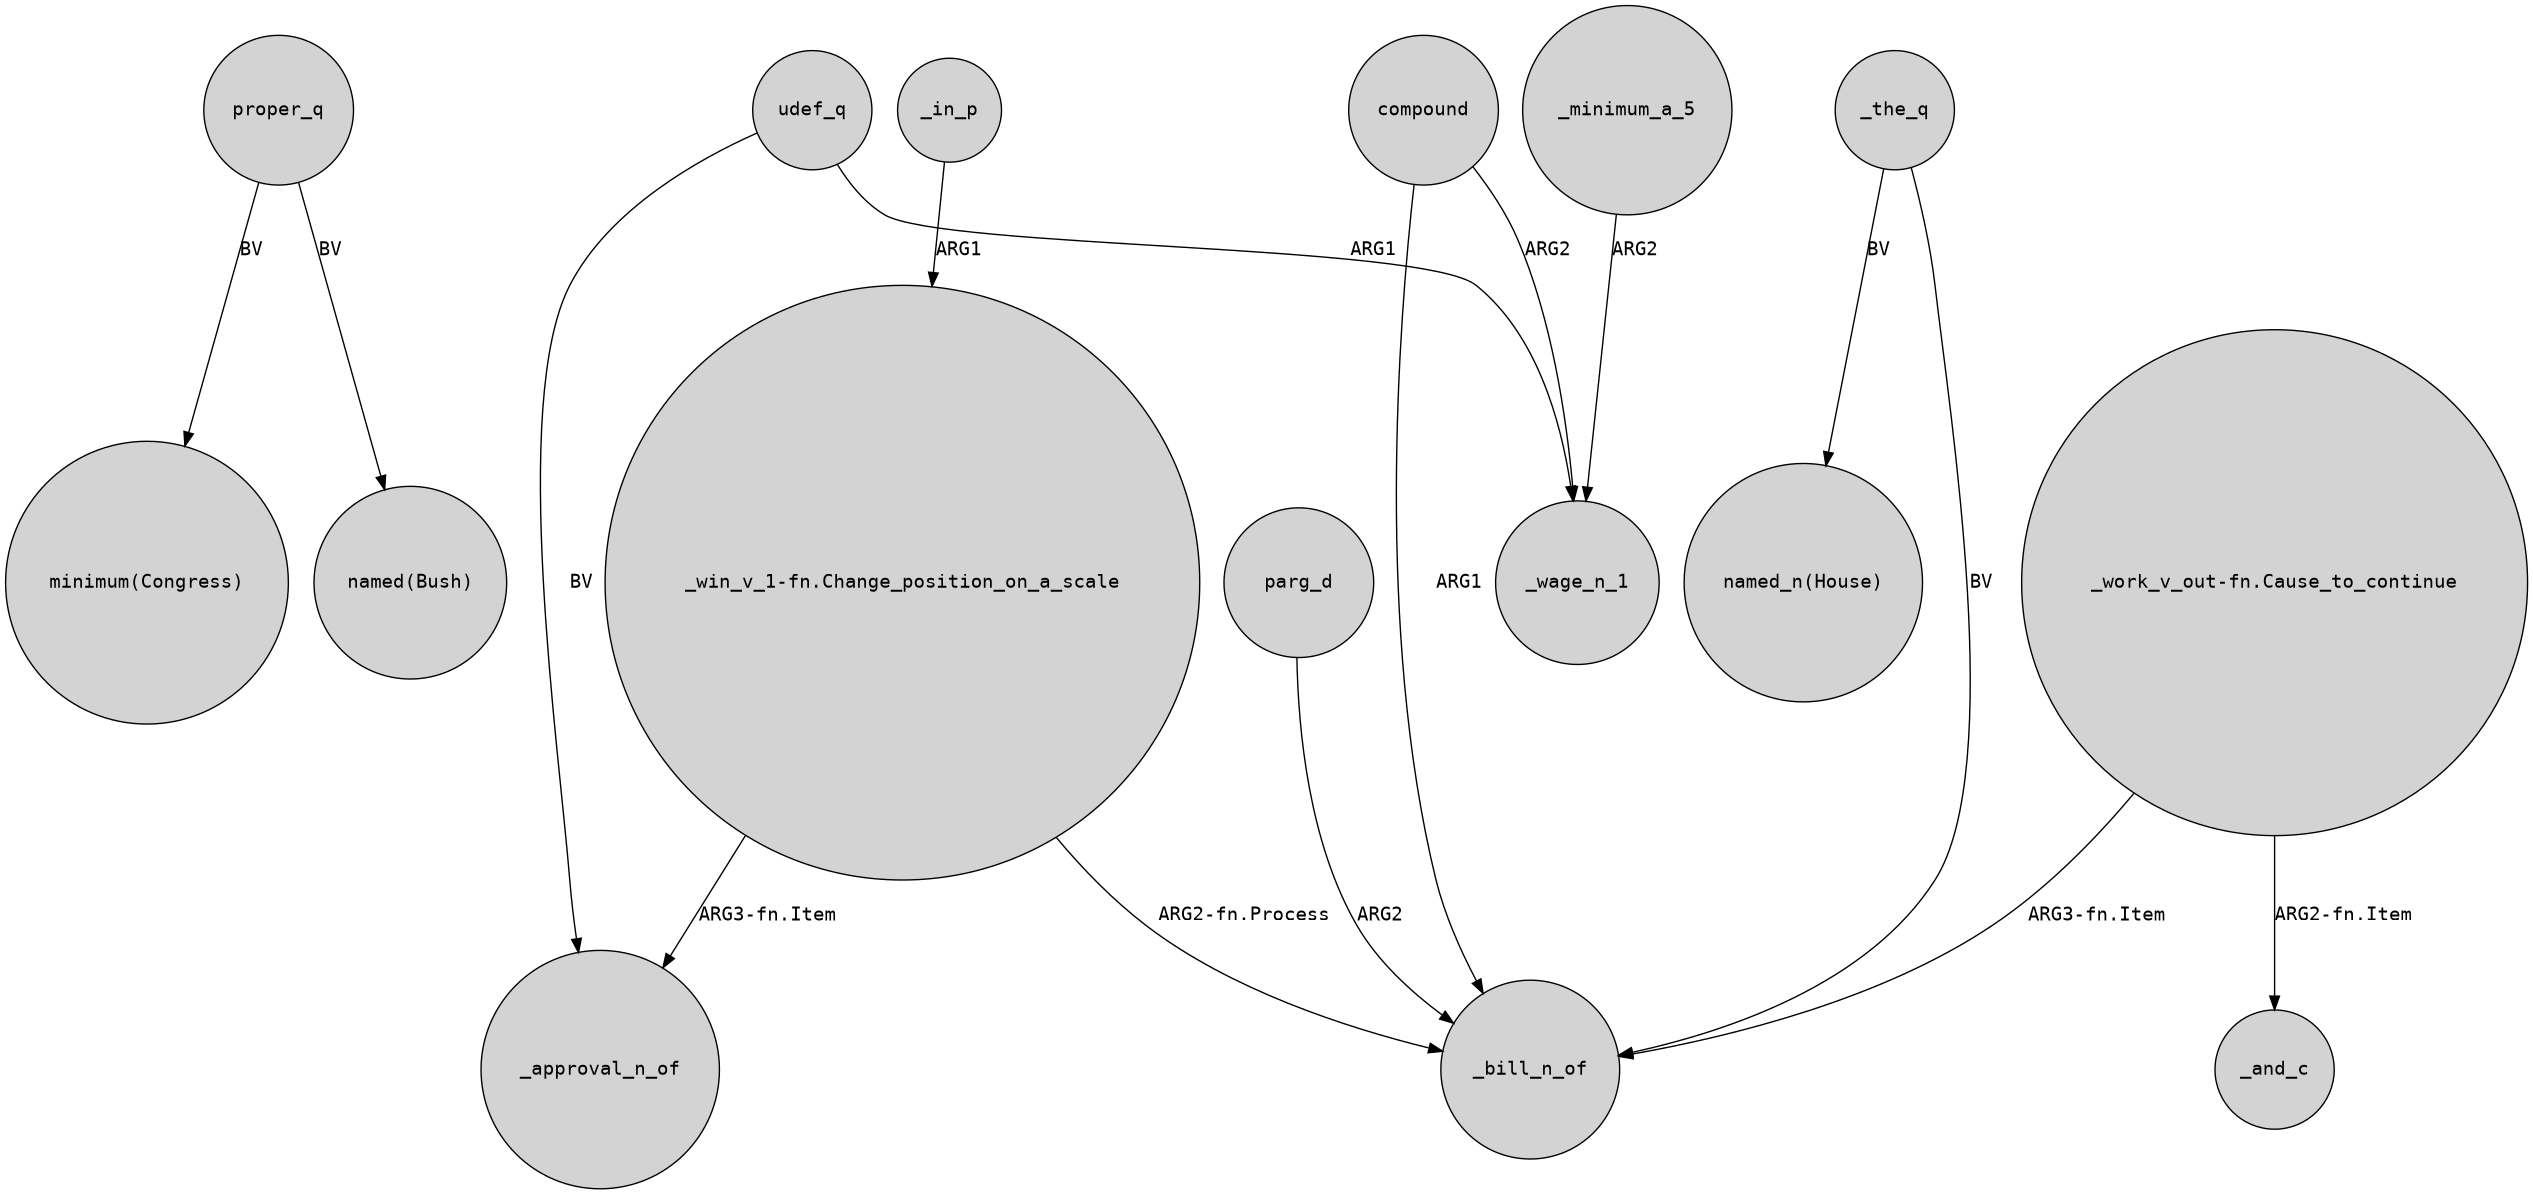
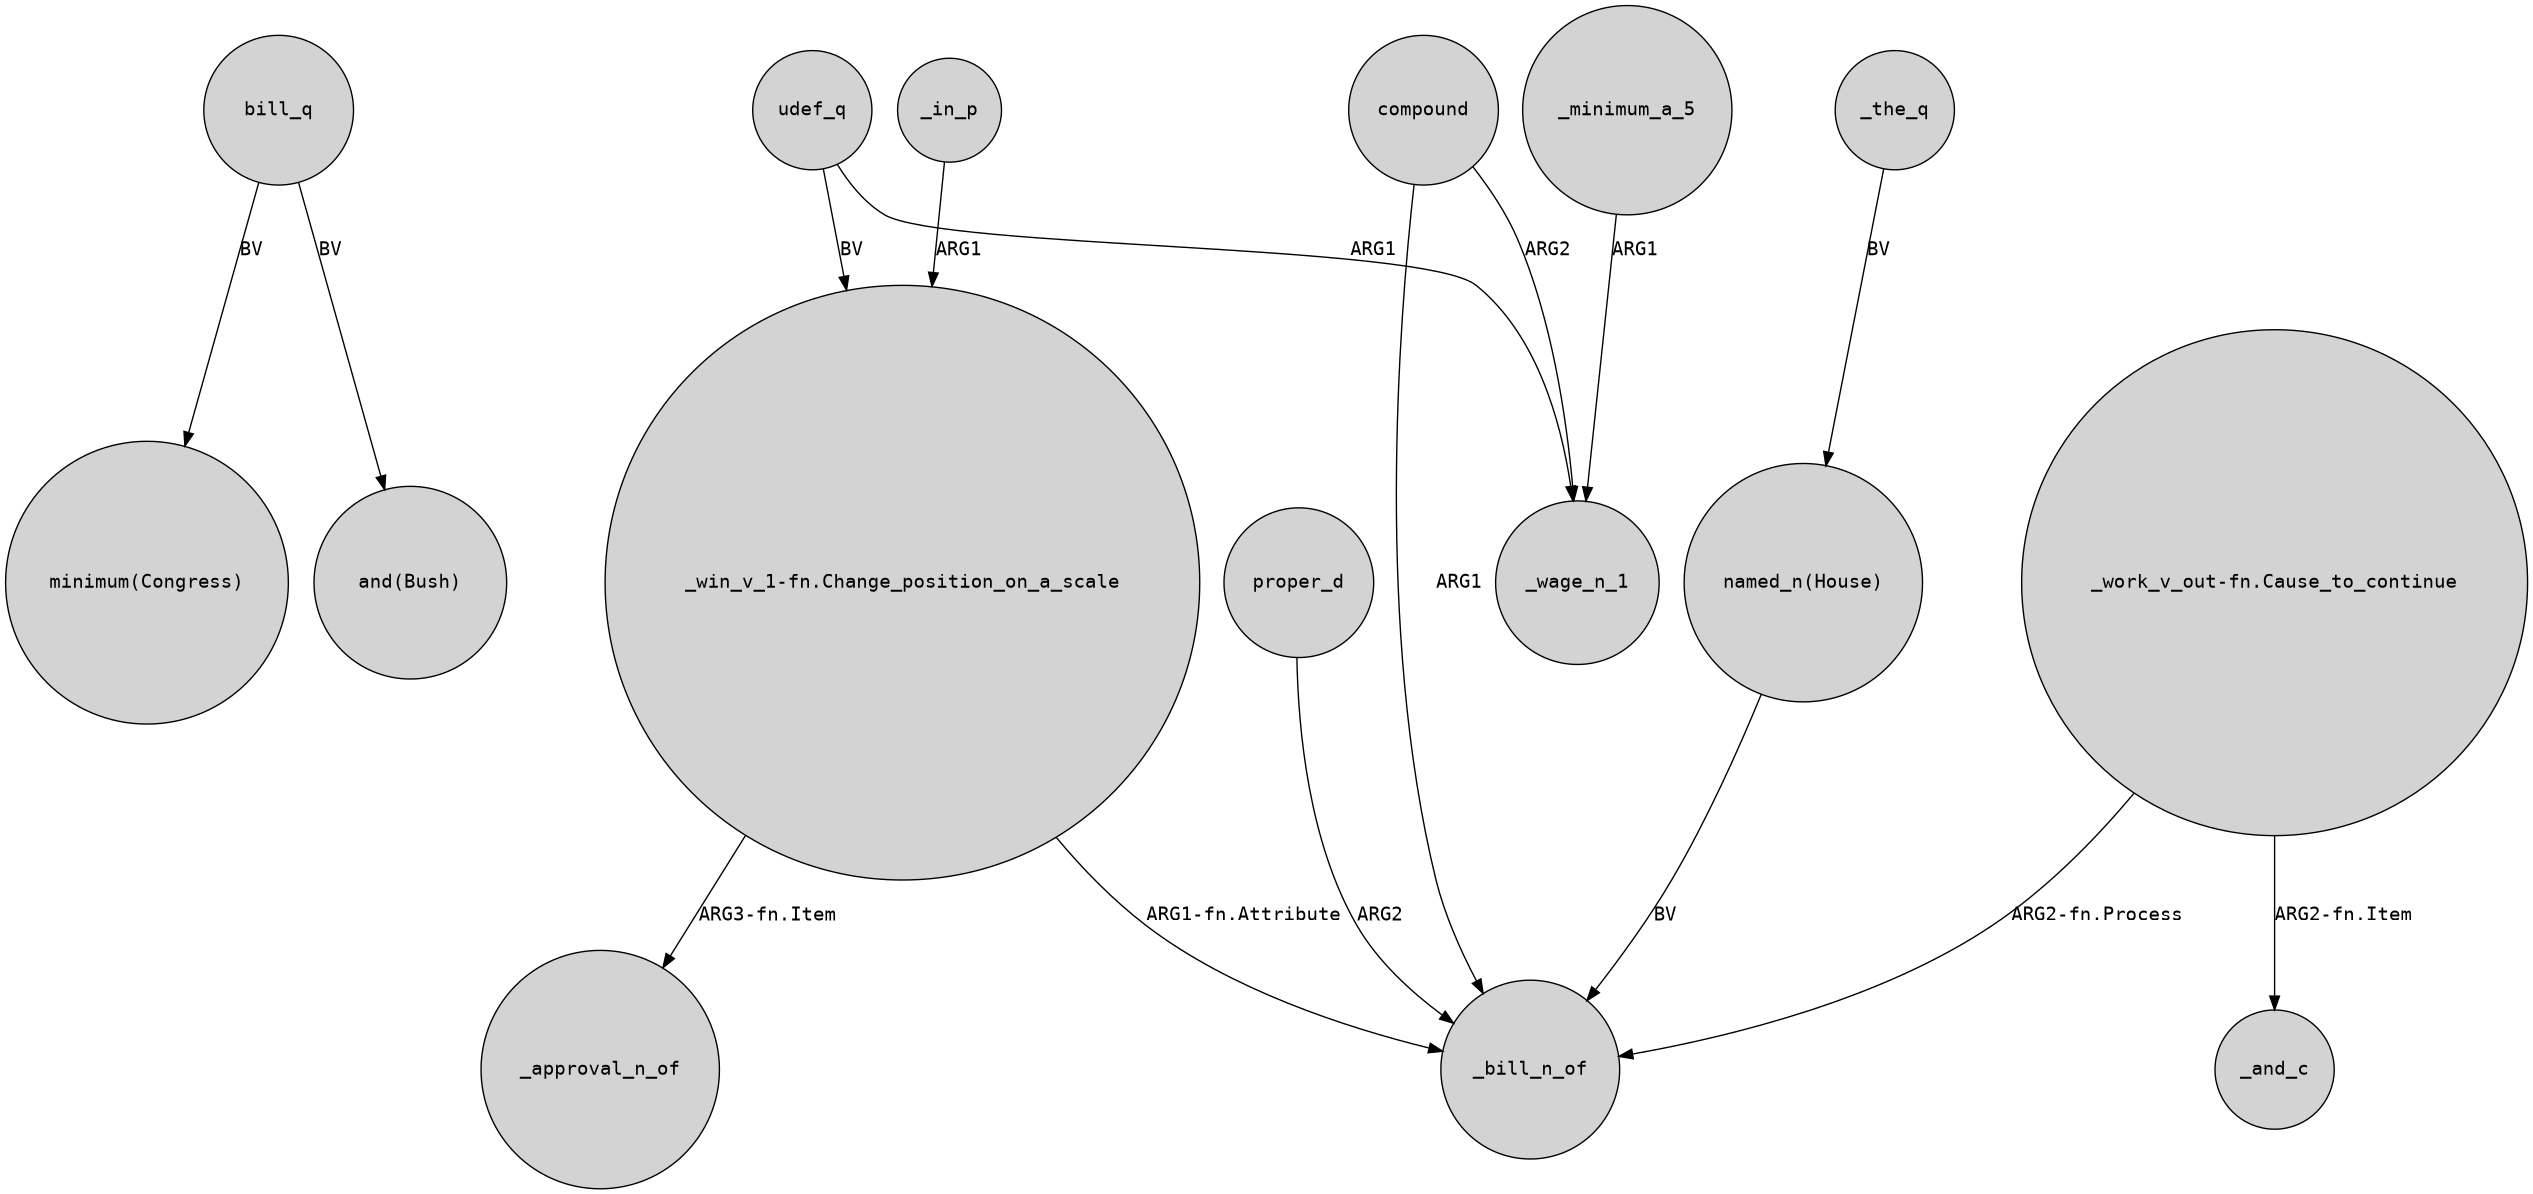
node "proper_q": label "proper_q" -> "bill_q"
edge "_minimum_a_5" -> "_wage_n_1": label "ARG2" -> "ARG1"
edge "udef_q" -> "_approval_n_of": now "udef_q" -> "_win_v_1-fn.Change_position_on_a_scale"
node "named(Bush)": label "named(Bush)" -> "and(Bush)"
node "parg_d": label "parg_d" -> "proper_d"
edge "_the_q" -> "_bill_n_of": now "named_n(House)" -> "_bill_n_of"
edge "_win_v_1-fn.Change_position_on_a_scale" -> "_bill_n_of": label "ARG2-fn.Process" -> "ARG1-fn.Attribute"
edge "_work_v_out-fn.Cause_to_continue" -> "_bill_n_of": label "ARG3-fn.Item" -> "ARG2-fn.Process"
